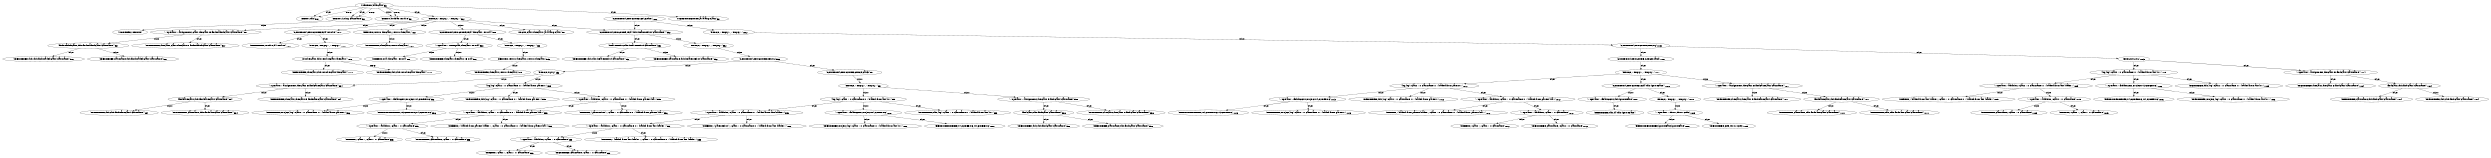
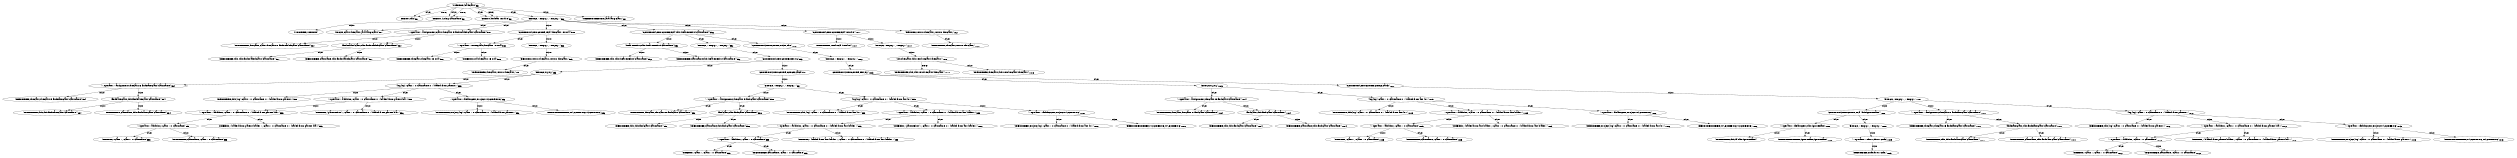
edge "(CONTROL_STRUCTURE,ELSE,else)" -> "(CONTROL_STRUCTURE,IF,if (this.isParentFirst(classname)))": reversed
edge "(<operator>.throw,throw cnfe;)" -> "(FIELD_IDENTIFIER,ignoreBase,ignoreBase)": now "(<operator>.fieldAccess,this.ignoreBase)" -> "(FIELD_IDENTIFIER,ignoreBase,ignoreBase)"
